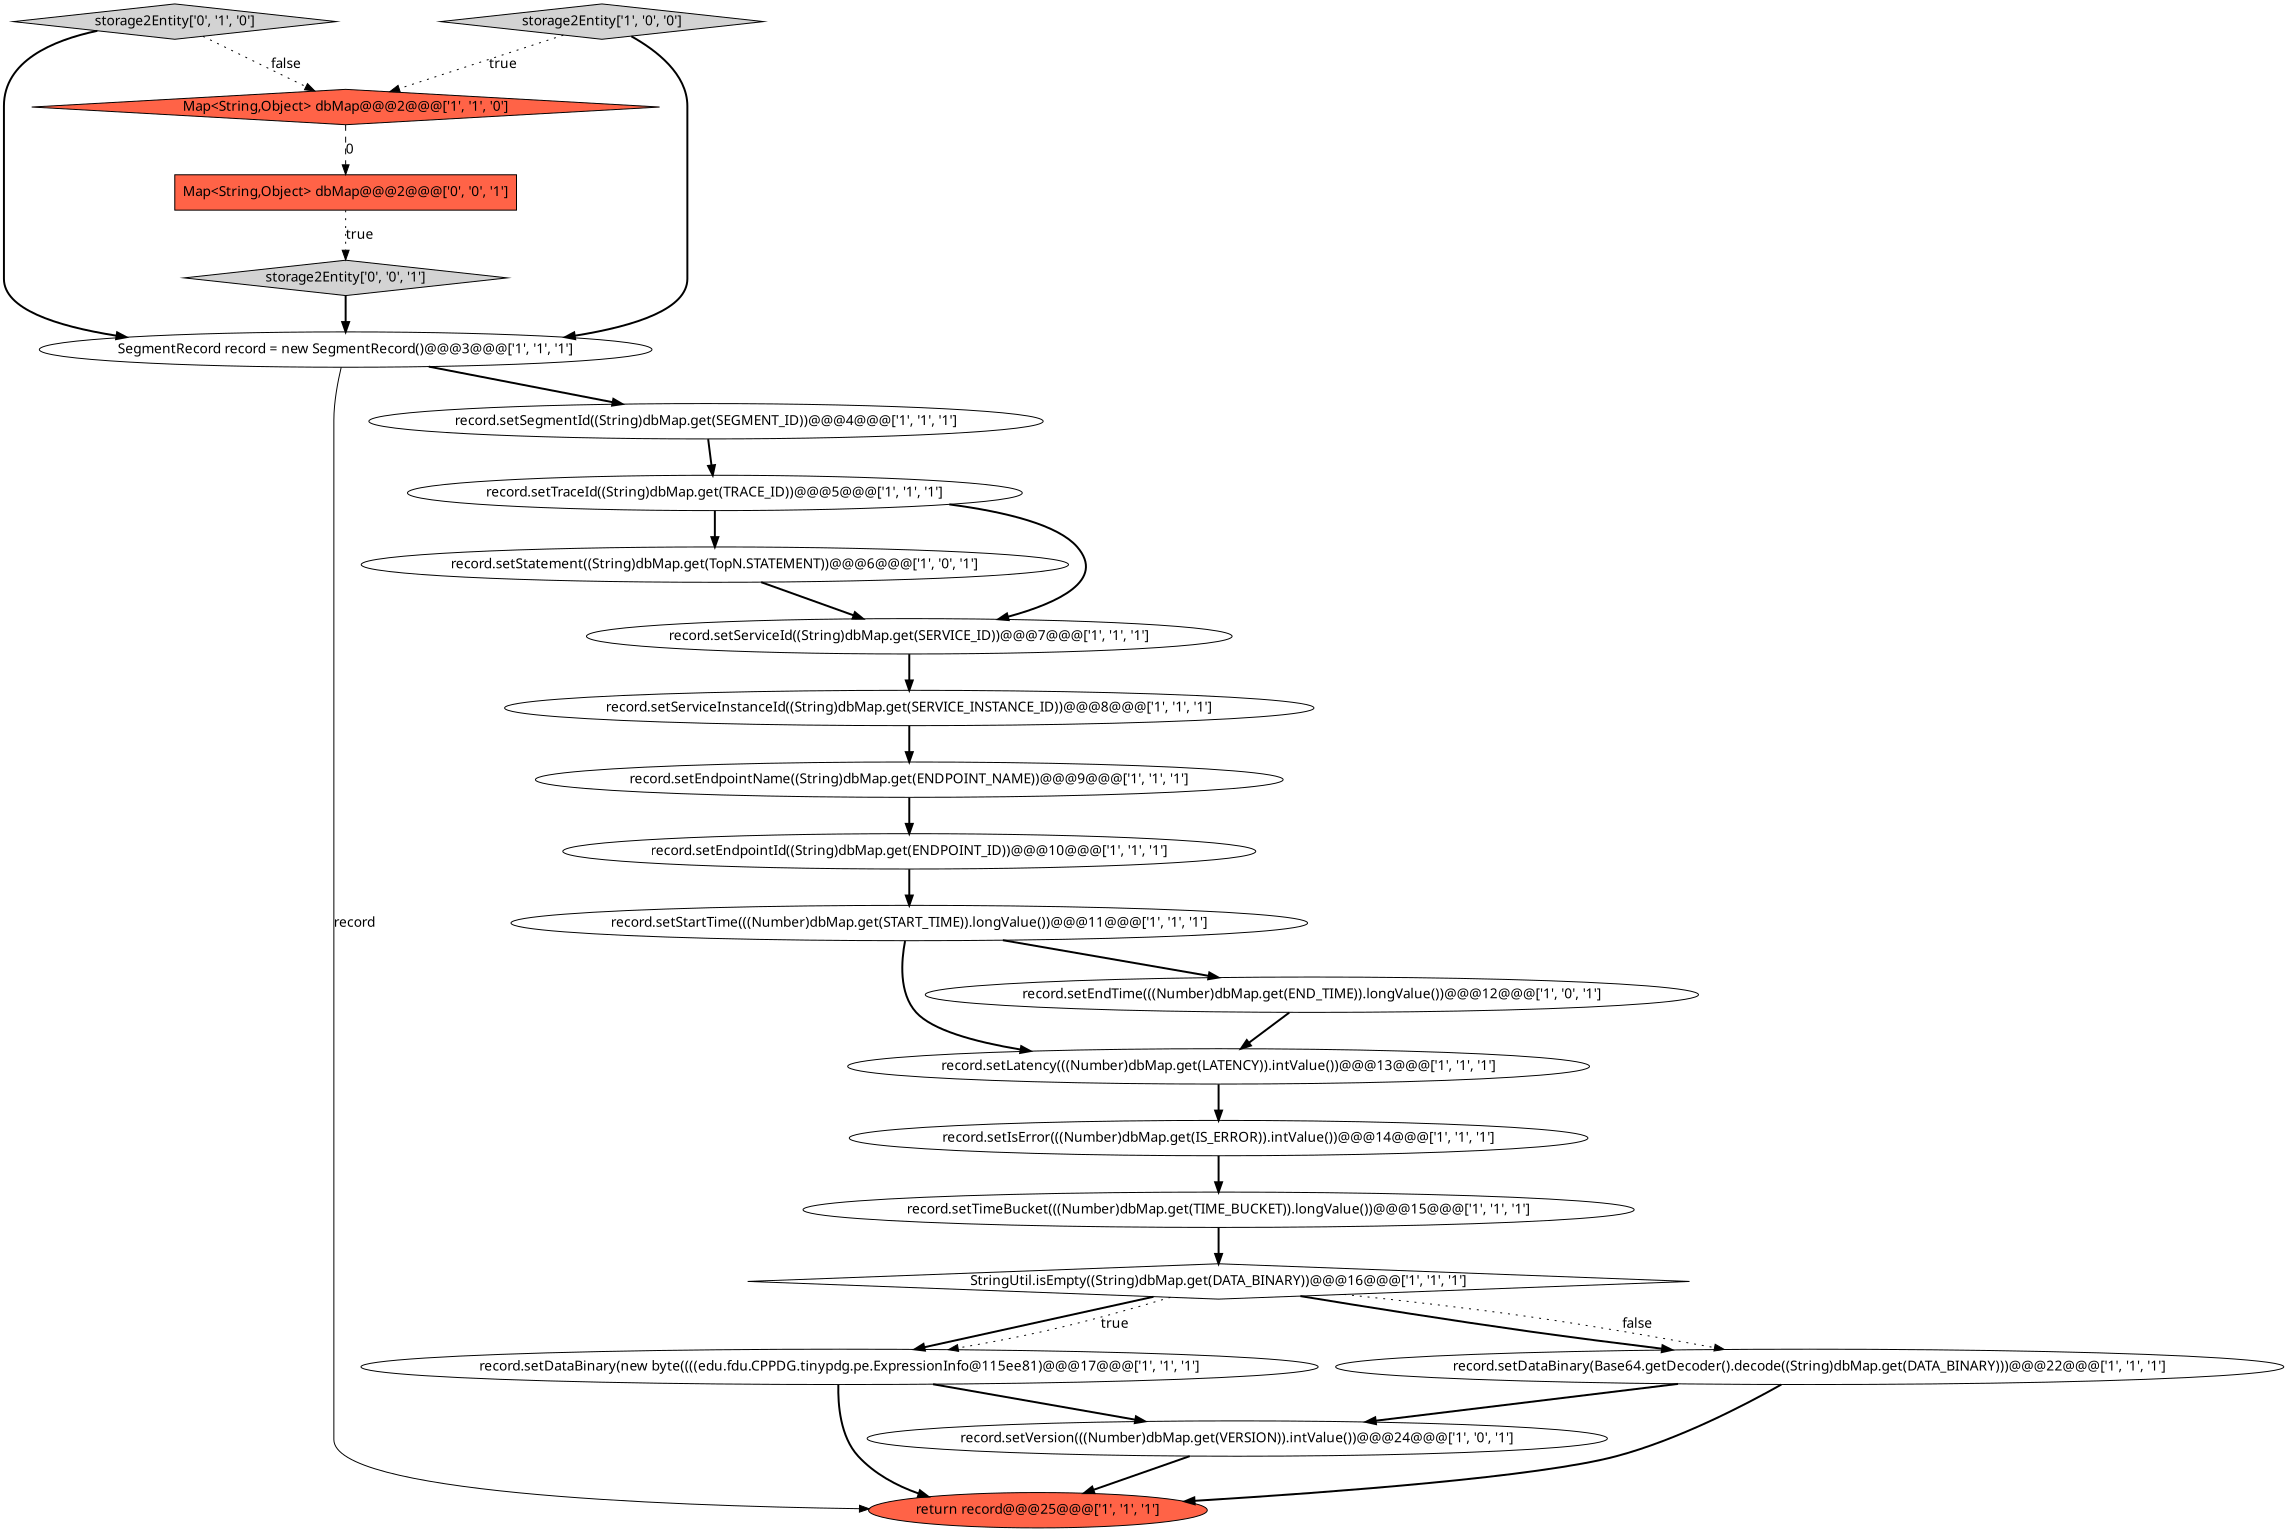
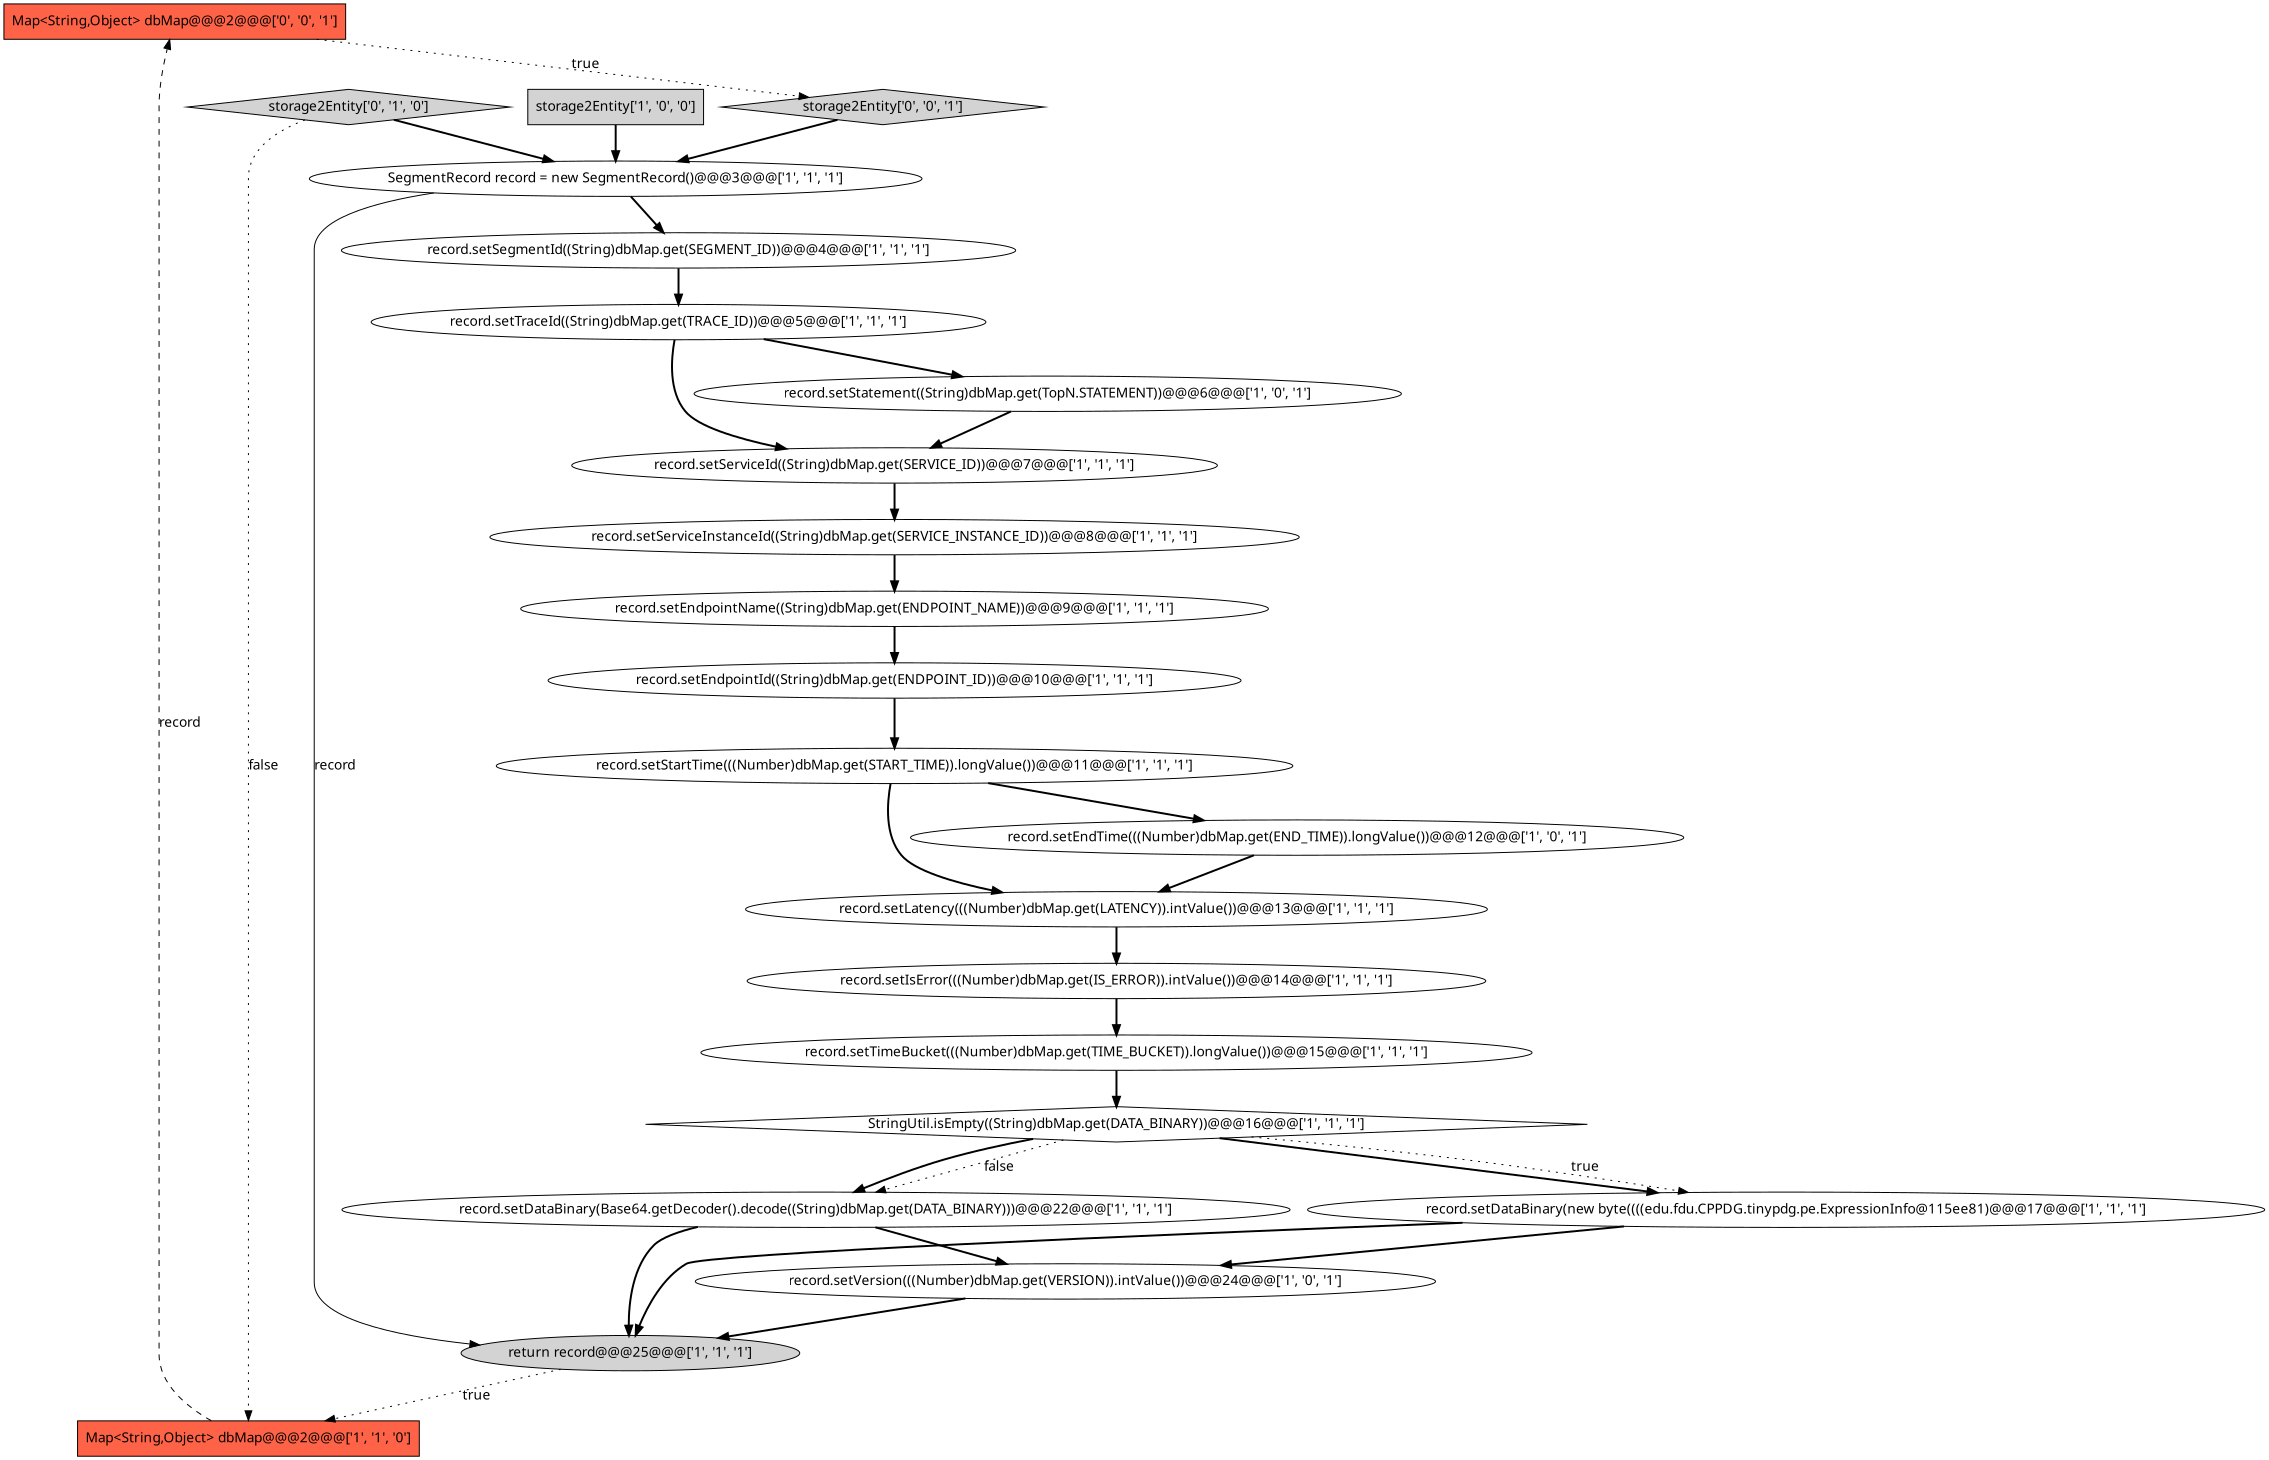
node "storage2Entity['1', '0', '0']": shape diamond -> box
edge "storage2Entity['1', '0', '0']" -> "Map<String,Object> dbMap@@@2@@@['1', '1', '0']": now "return record@@@25@@@['1', '1', '1']" -> "Map<String,Object> dbMap@@@2@@@['1', '1', '0']"
node "Map<String,Object> dbMap@@@2@@@['1', '1', '0']": shape diamond -> box
edge "Map<String,Object> dbMap@@@2@@@['1', '1', '0']" -> "Map<String,Object> dbMap@@@2@@@['0', '0', '1']": label "0" -> "record"
node "return record@@@25@@@['1', '1', '1']": fillcolor tomato -> lightgray
